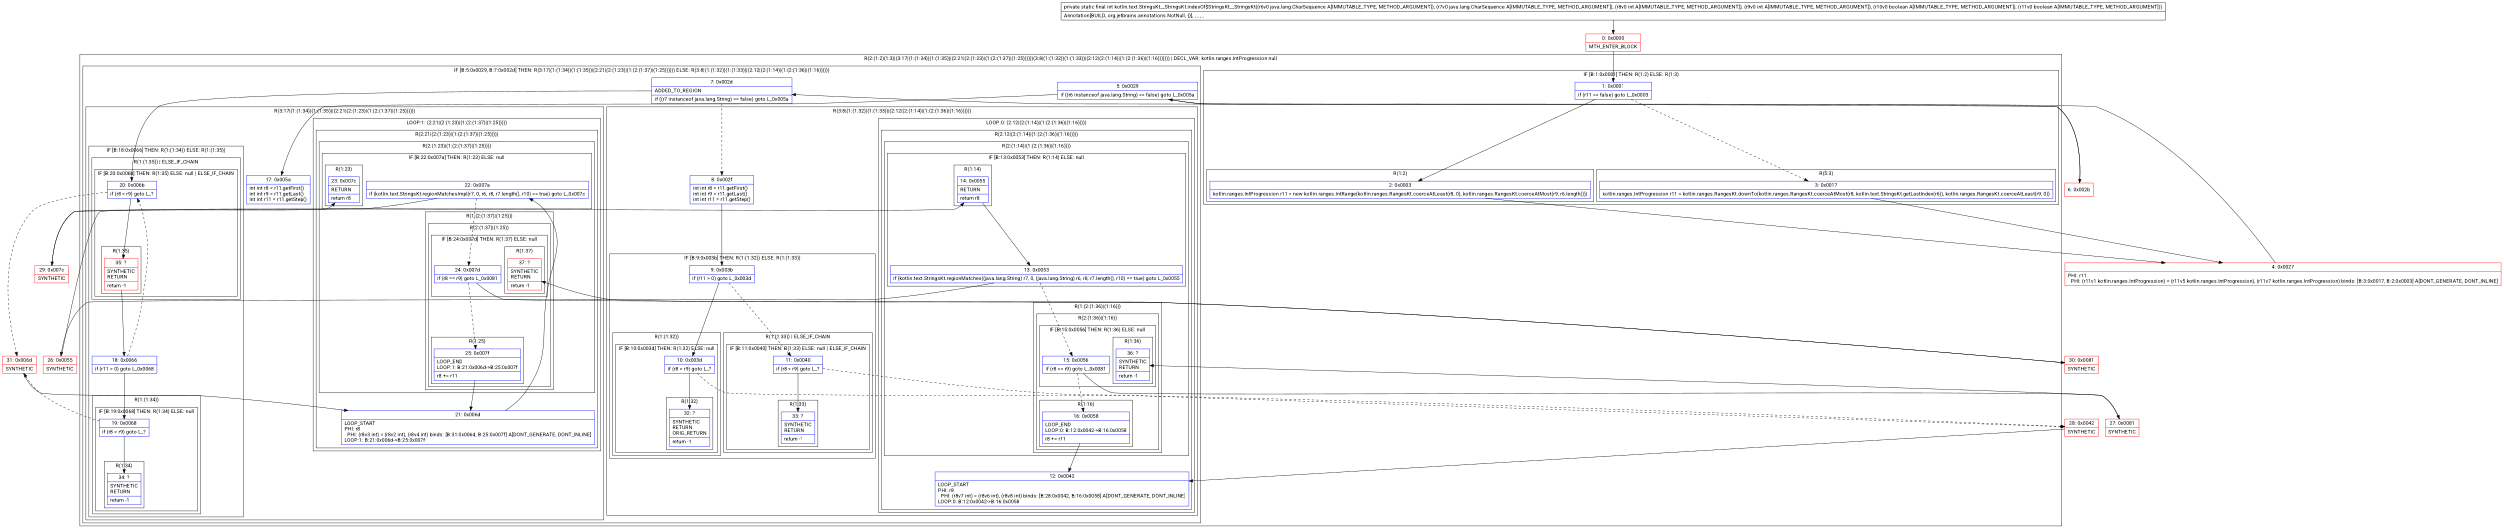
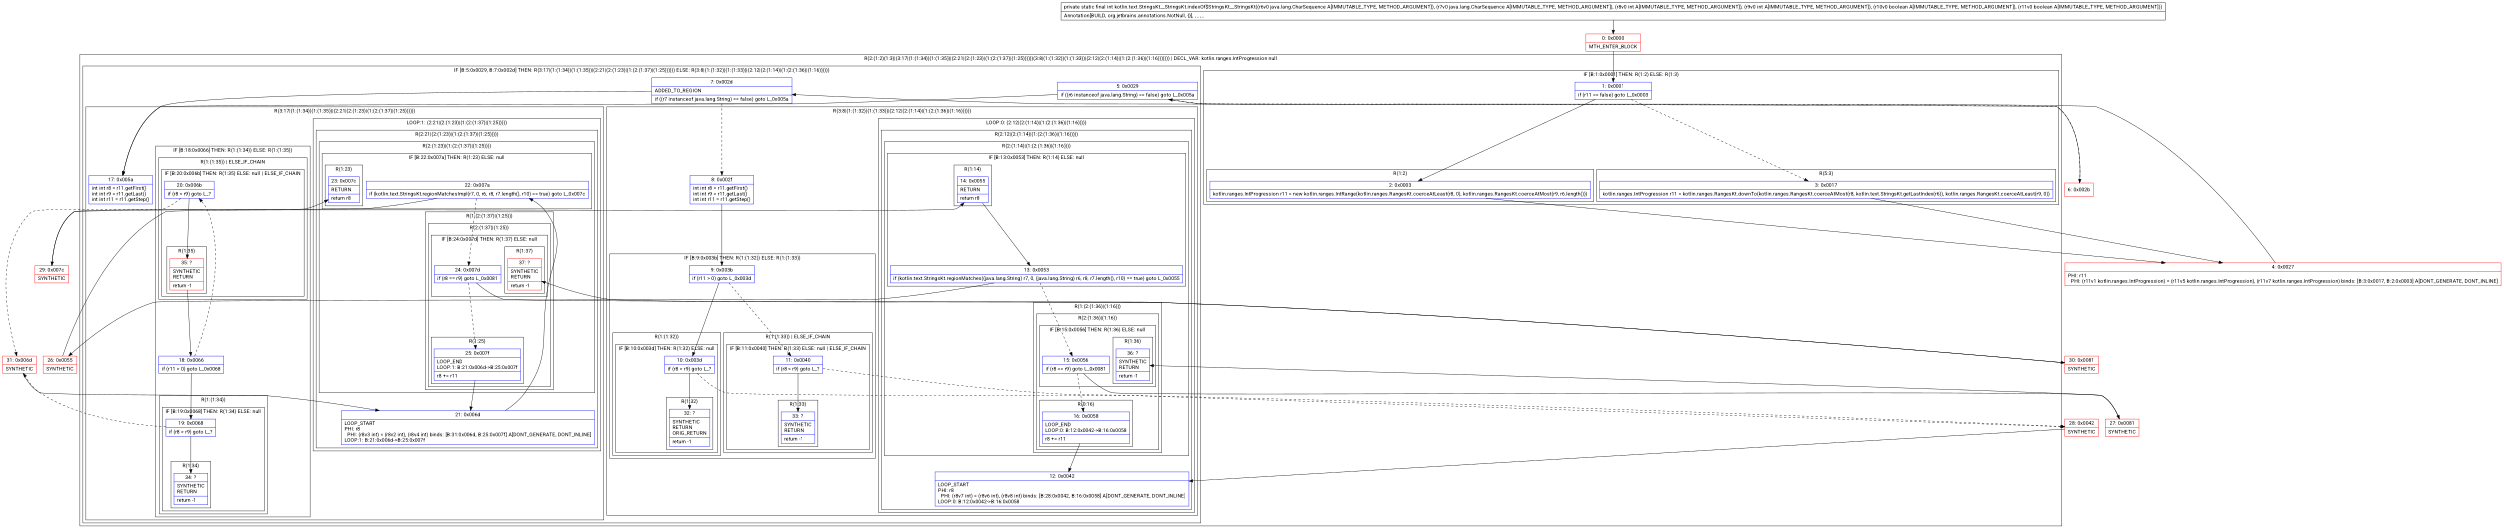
edge "7: 0x002d" -> "20: 0x006b": now "7: 0x002d" -> "17: 0x005a"
edge "5: 0x0029" -> "6: 0x002b": style solid -> dashed
cluster "R(1:16)": label "R(1:16)" -> "R(0:16)"
